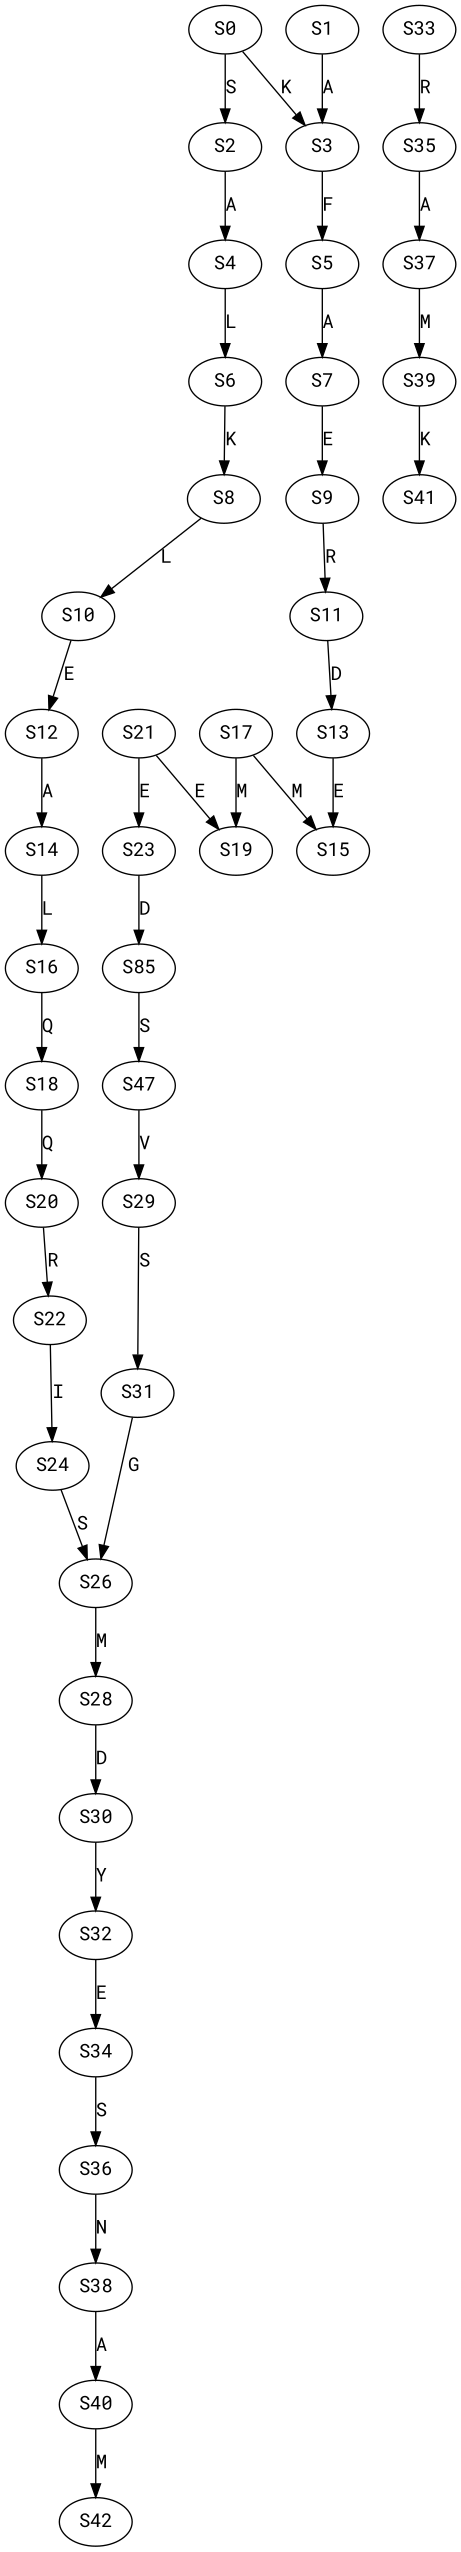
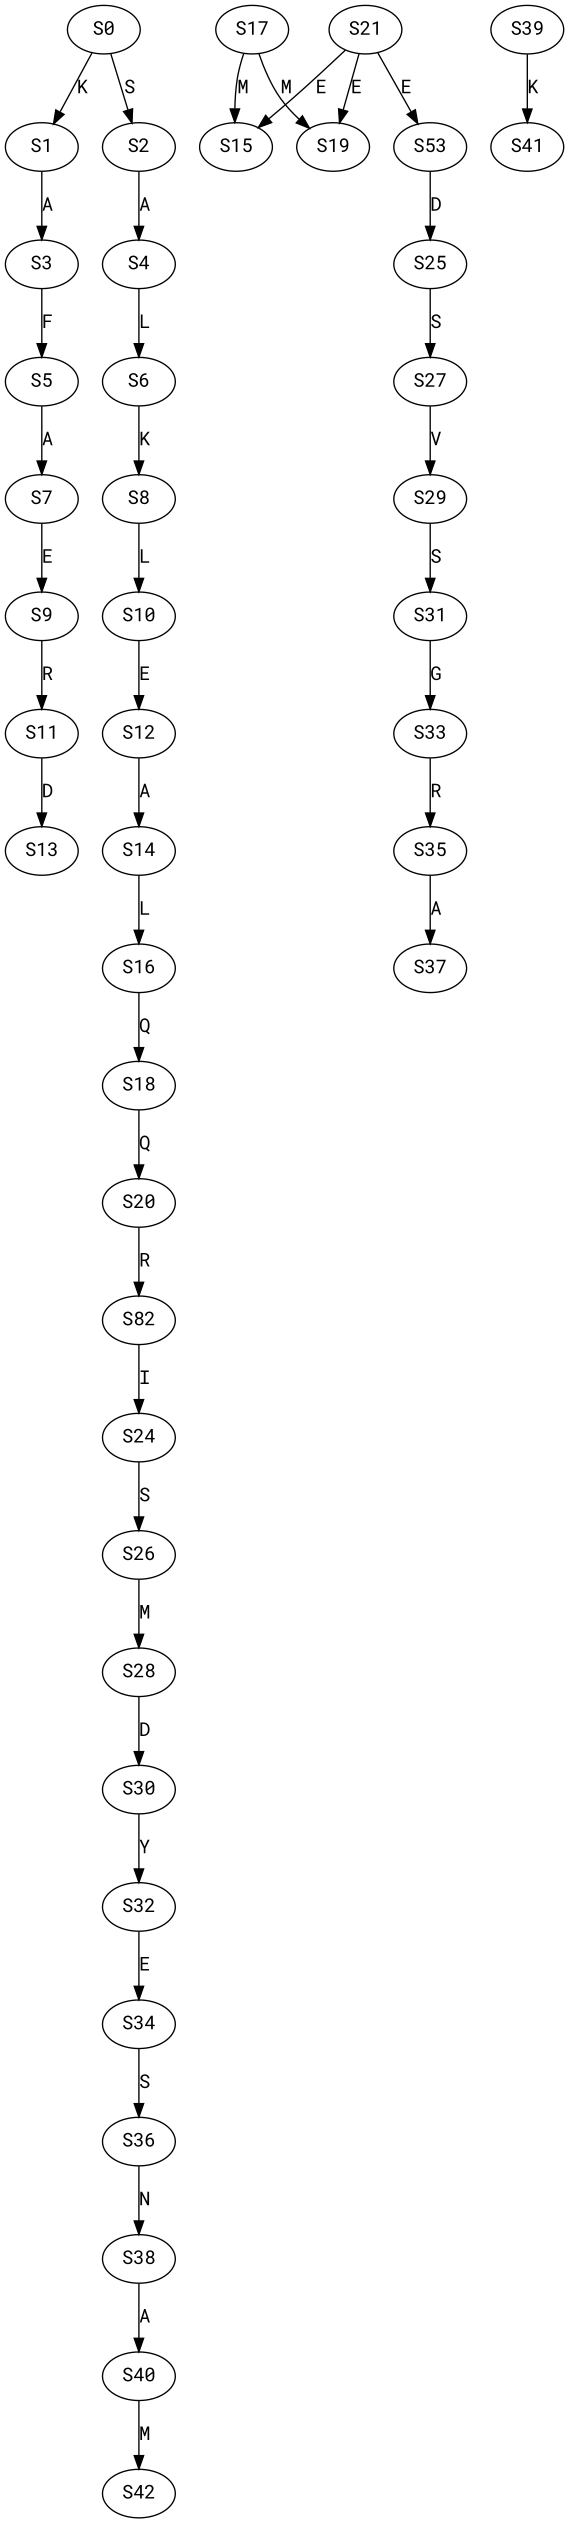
edge "S0" -> "S3": now "S0" -> "S1"
edge "S37" -> "S39": removed, label "M"
edge "S13" -> "S15": now "S21" -> "S15"
node "S23": label "S23" -> "S53"
node "S85": label "S85" -> "S25"
node "S47": label "S47" -> "S27"
node "S22": label "S22" -> "S82"
edge "S31" -> "S26": now "S31" -> "S33"
